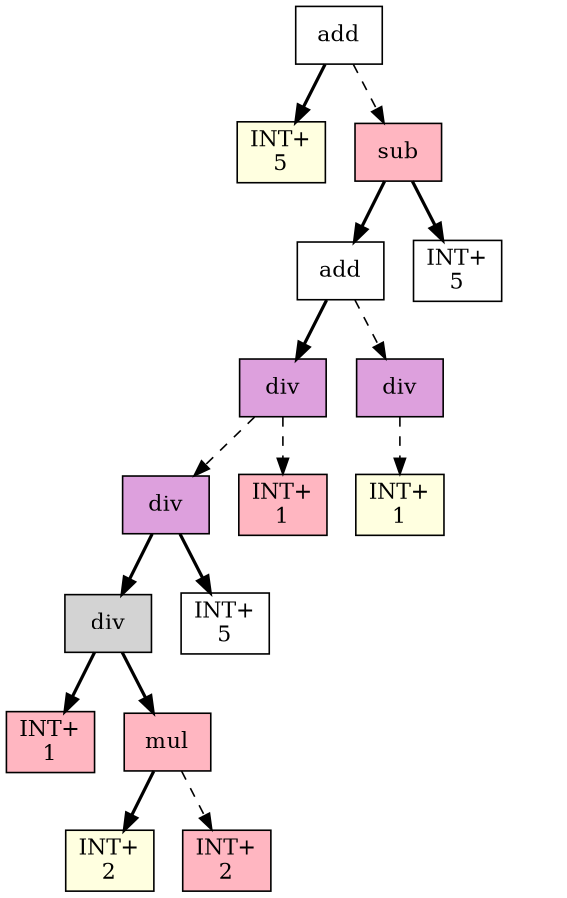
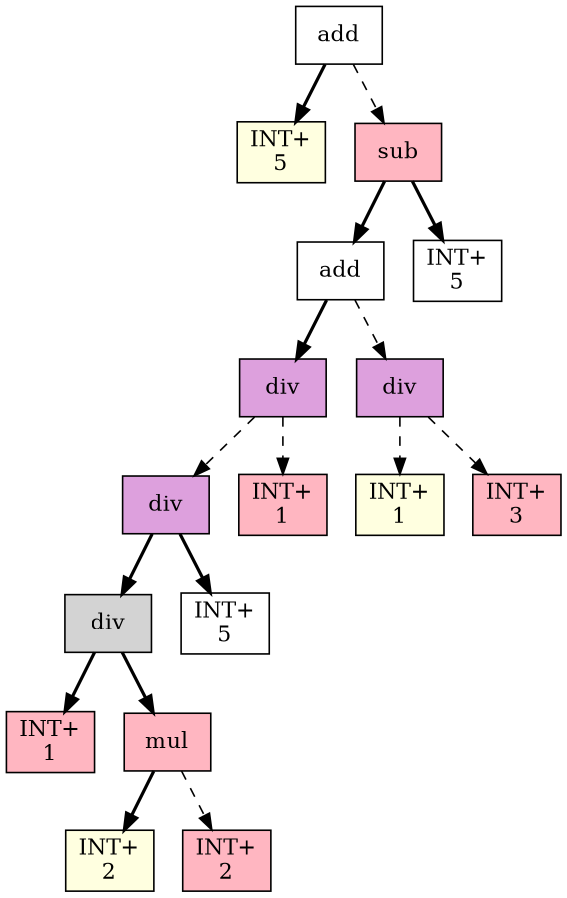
node "INT+ 3": added
